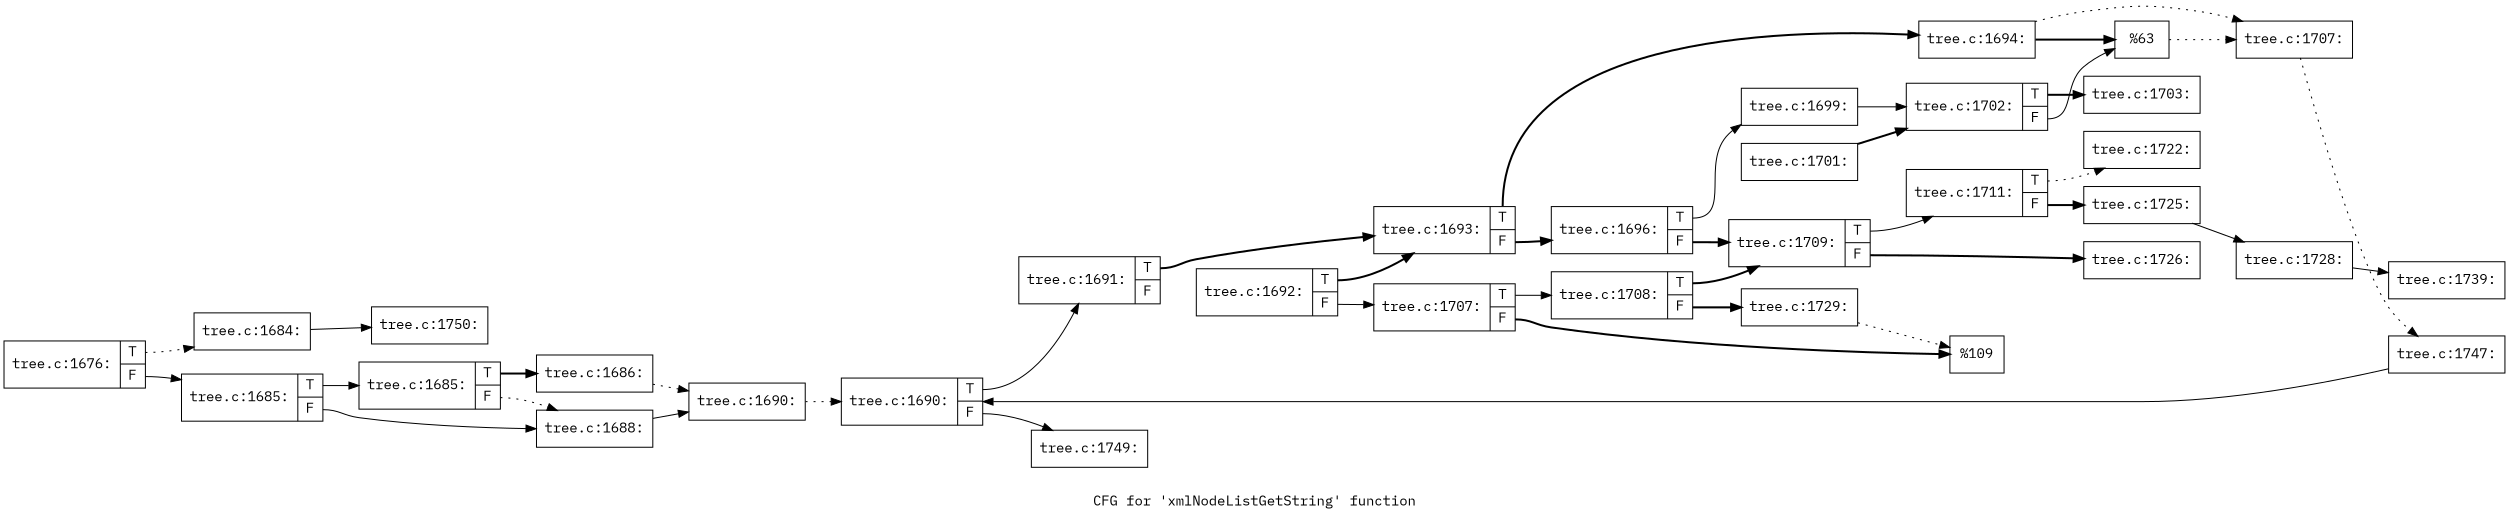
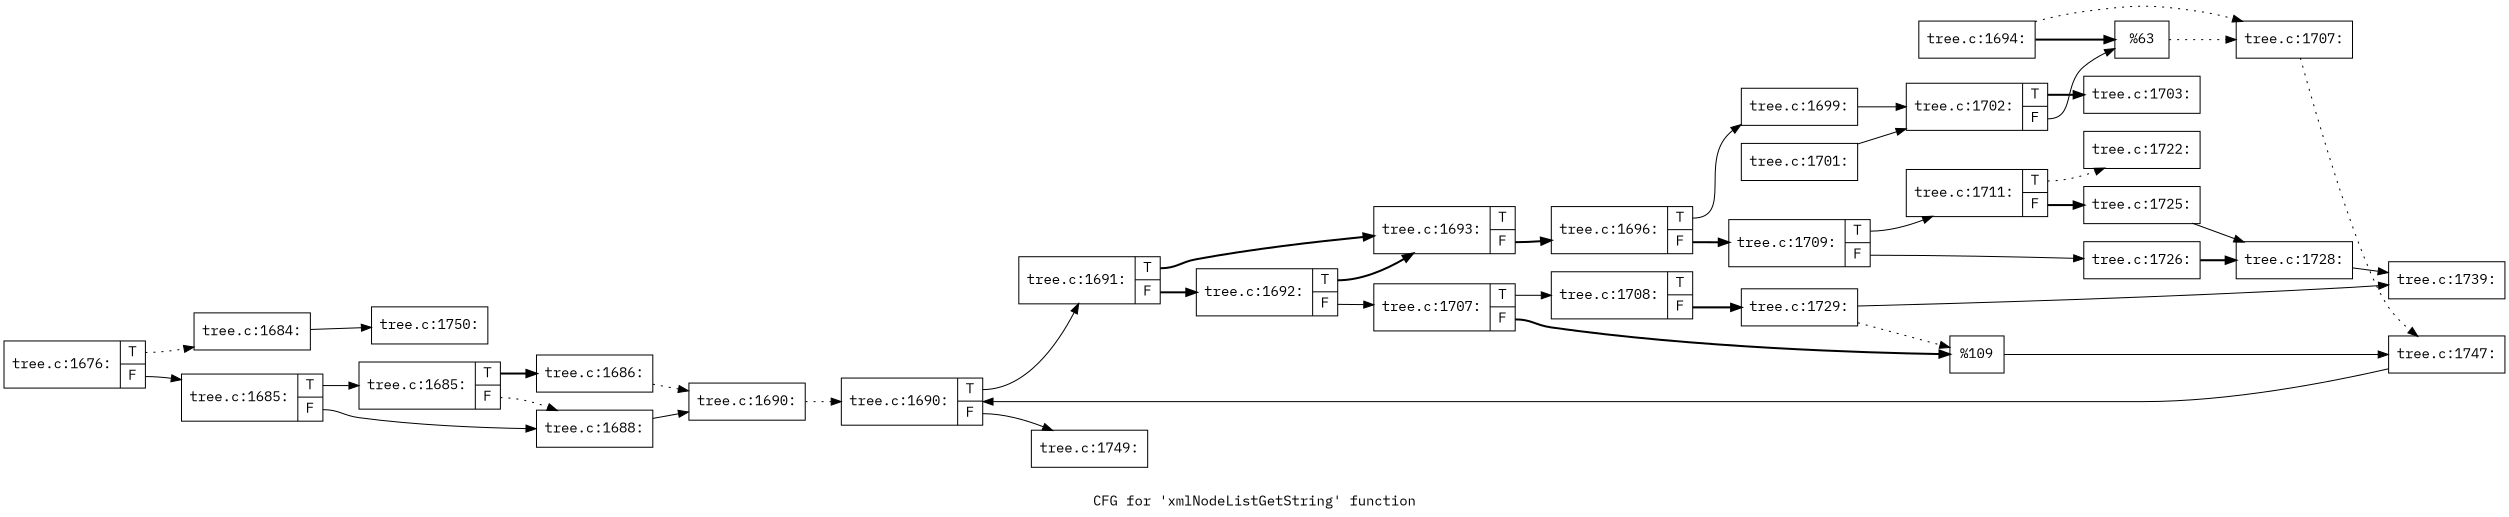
edge "tree.c:1693:" -> "tree.c:1694:": removed
edge "tree.c:1701:" -> "tree.c:1702:": style bold -> solid
edge "tree.c:1709:" -> "tree.c:1726:": style bold -> solid
edge "tree.c:1726:" -> "tree.c:1728:": added
edge "tree.c:1708:" -> "tree.c:1709:": removed
edge "tree.c:1691:" -> "tree.c:1692:": added
edge "tree.c:1729:" -> "tree.c:1739:": added
edge "%109" -> "tree.c:1747:": added
